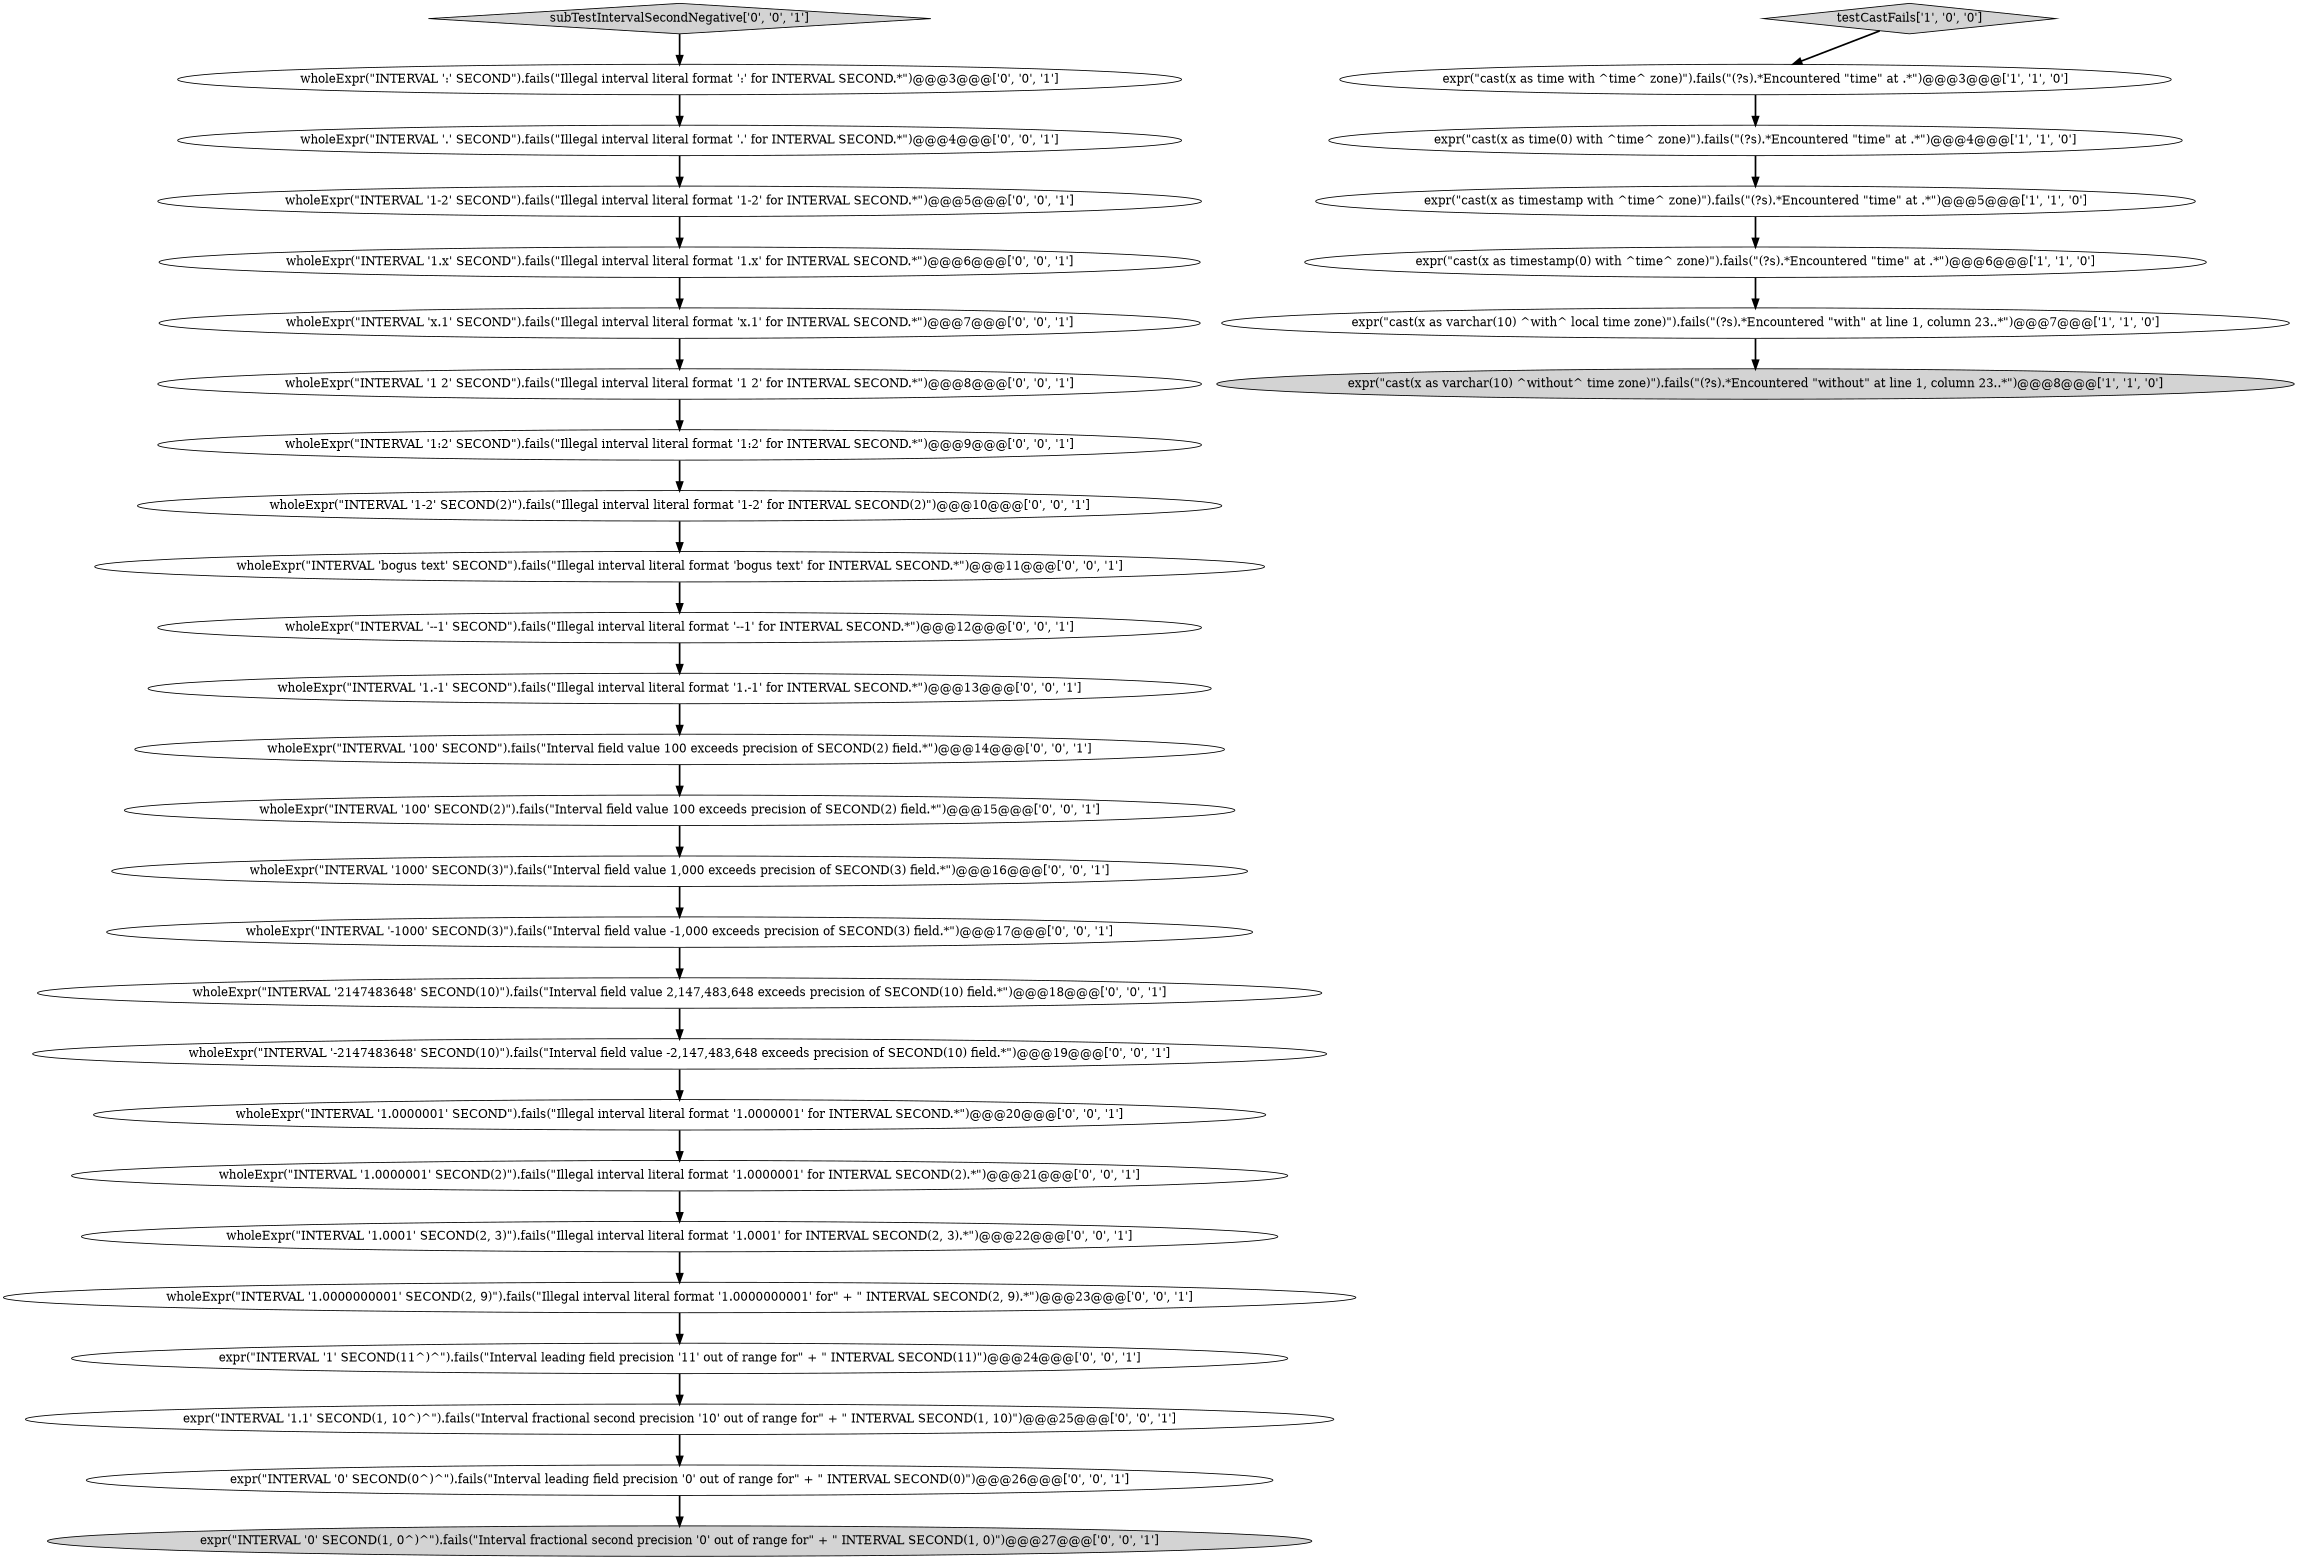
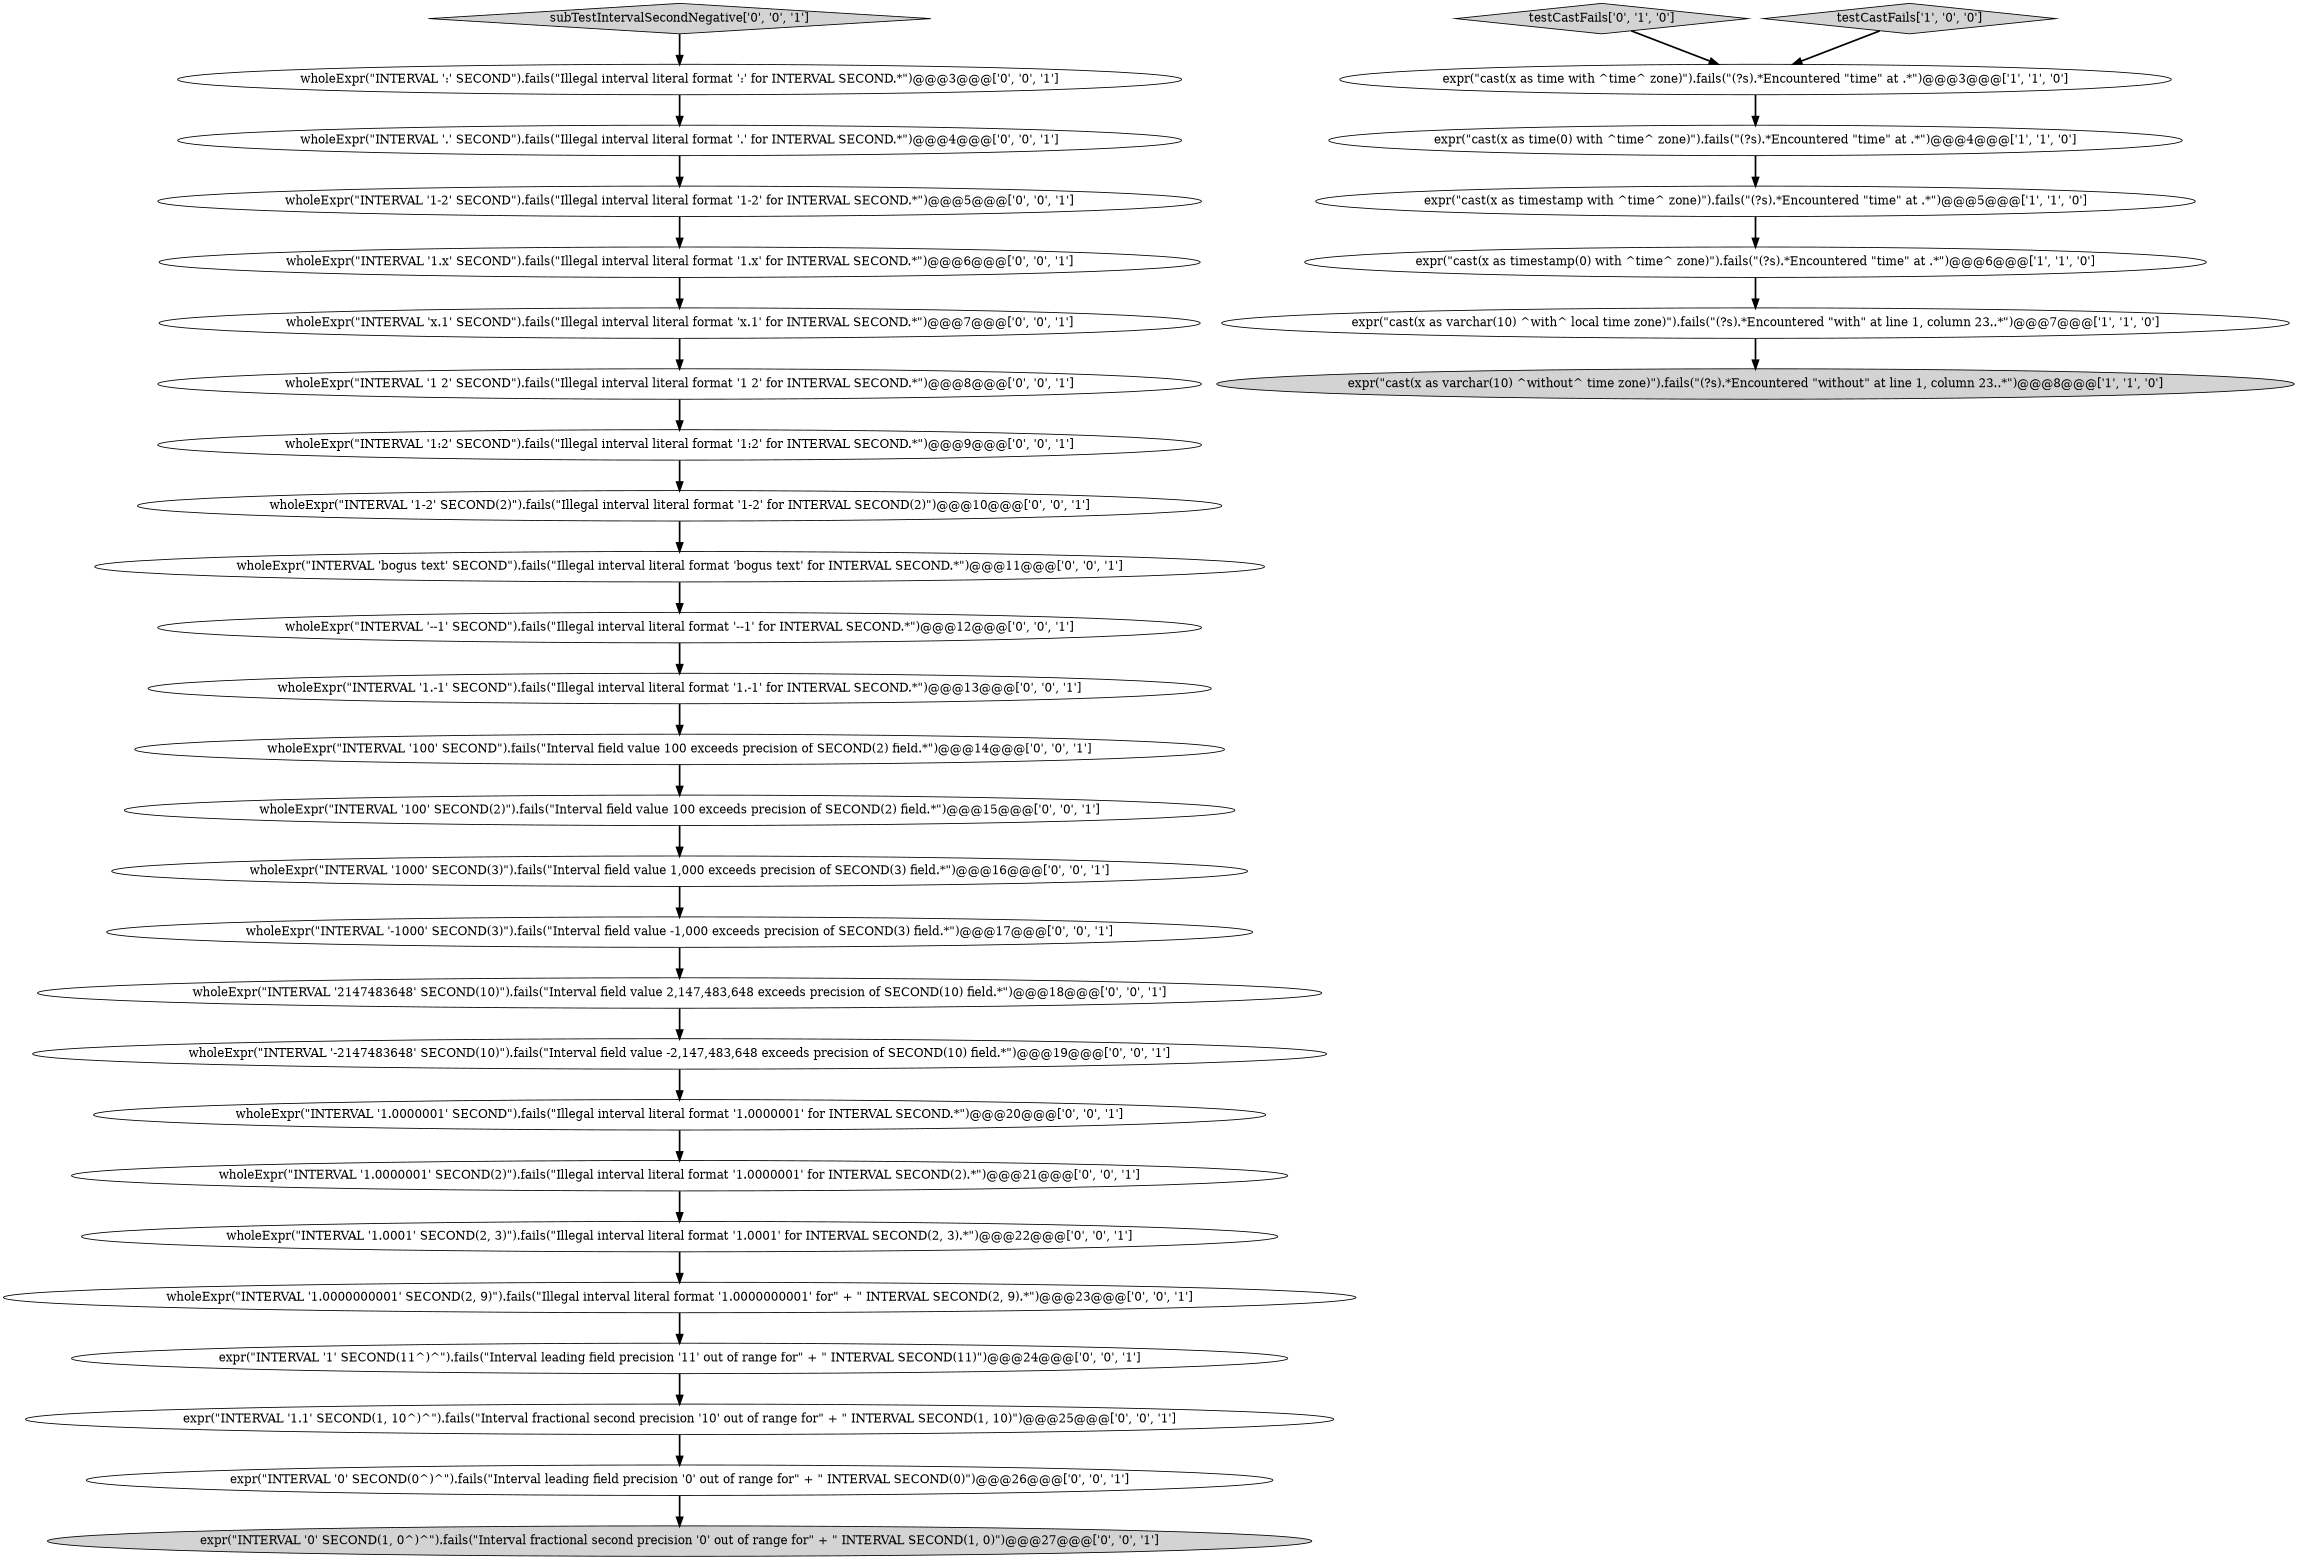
node "testCastFails['0', '1', '0']": added
